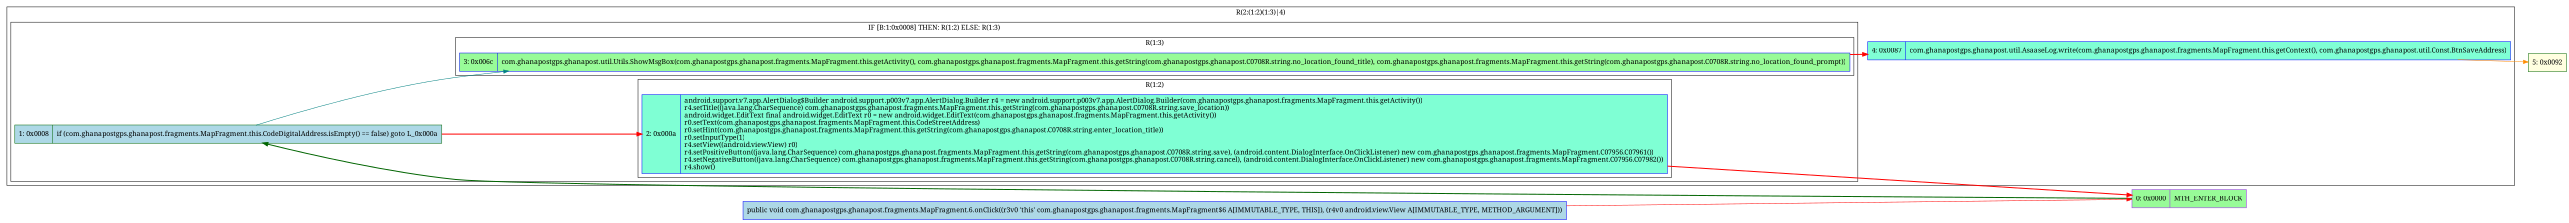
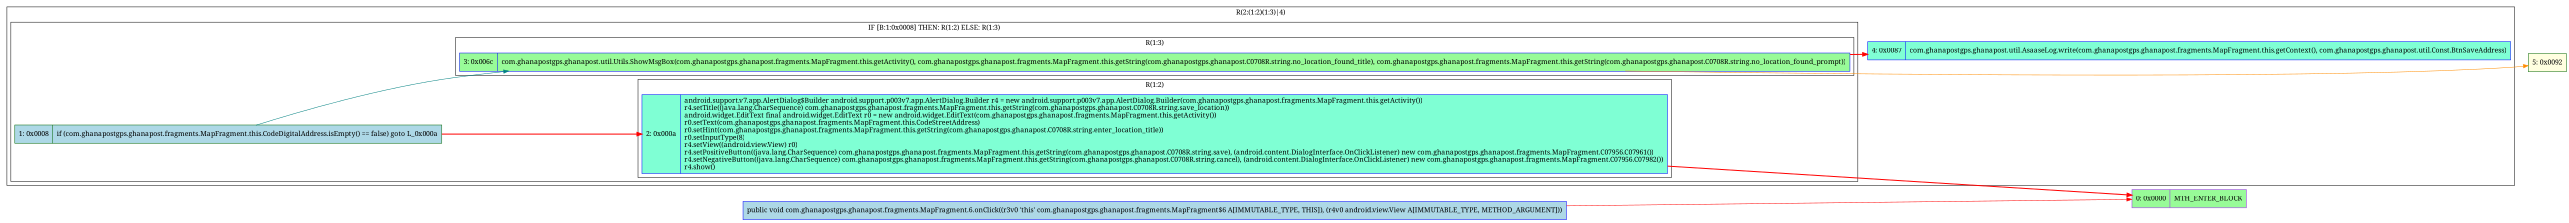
edge "4: 0x0087" -> "5: 0x0092": now "3: 0x006c" -> "5: 0x0092"
node "2: 0x000a": text "r0.setInputType(1)" -> "r0.setInputType(8)"
edge "0: 0x0000" -> "1: 0x0008": removed
